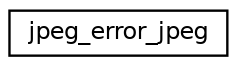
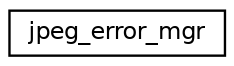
node "jpeg_error_jpeg": label "jpeg_error_jpeg" -> "jpeg_error_mgr"
